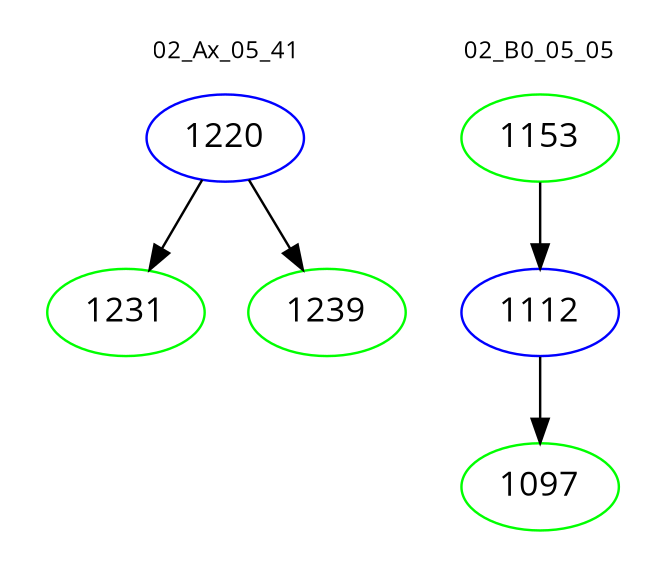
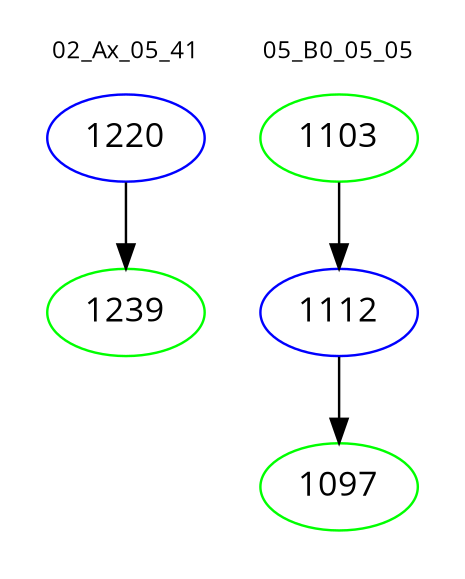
cluster "02_B0_05_05": label "02_B0_05_05" -> "05_B0_05_05"
node "1153": label "1153" -> "1103"
node "1231": removed
